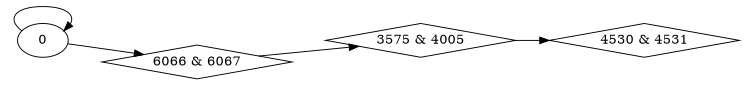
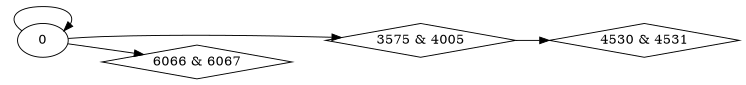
edge "6066 & 6067" -> "3575 & 4005": now "0" -> "3575 & 4005"
